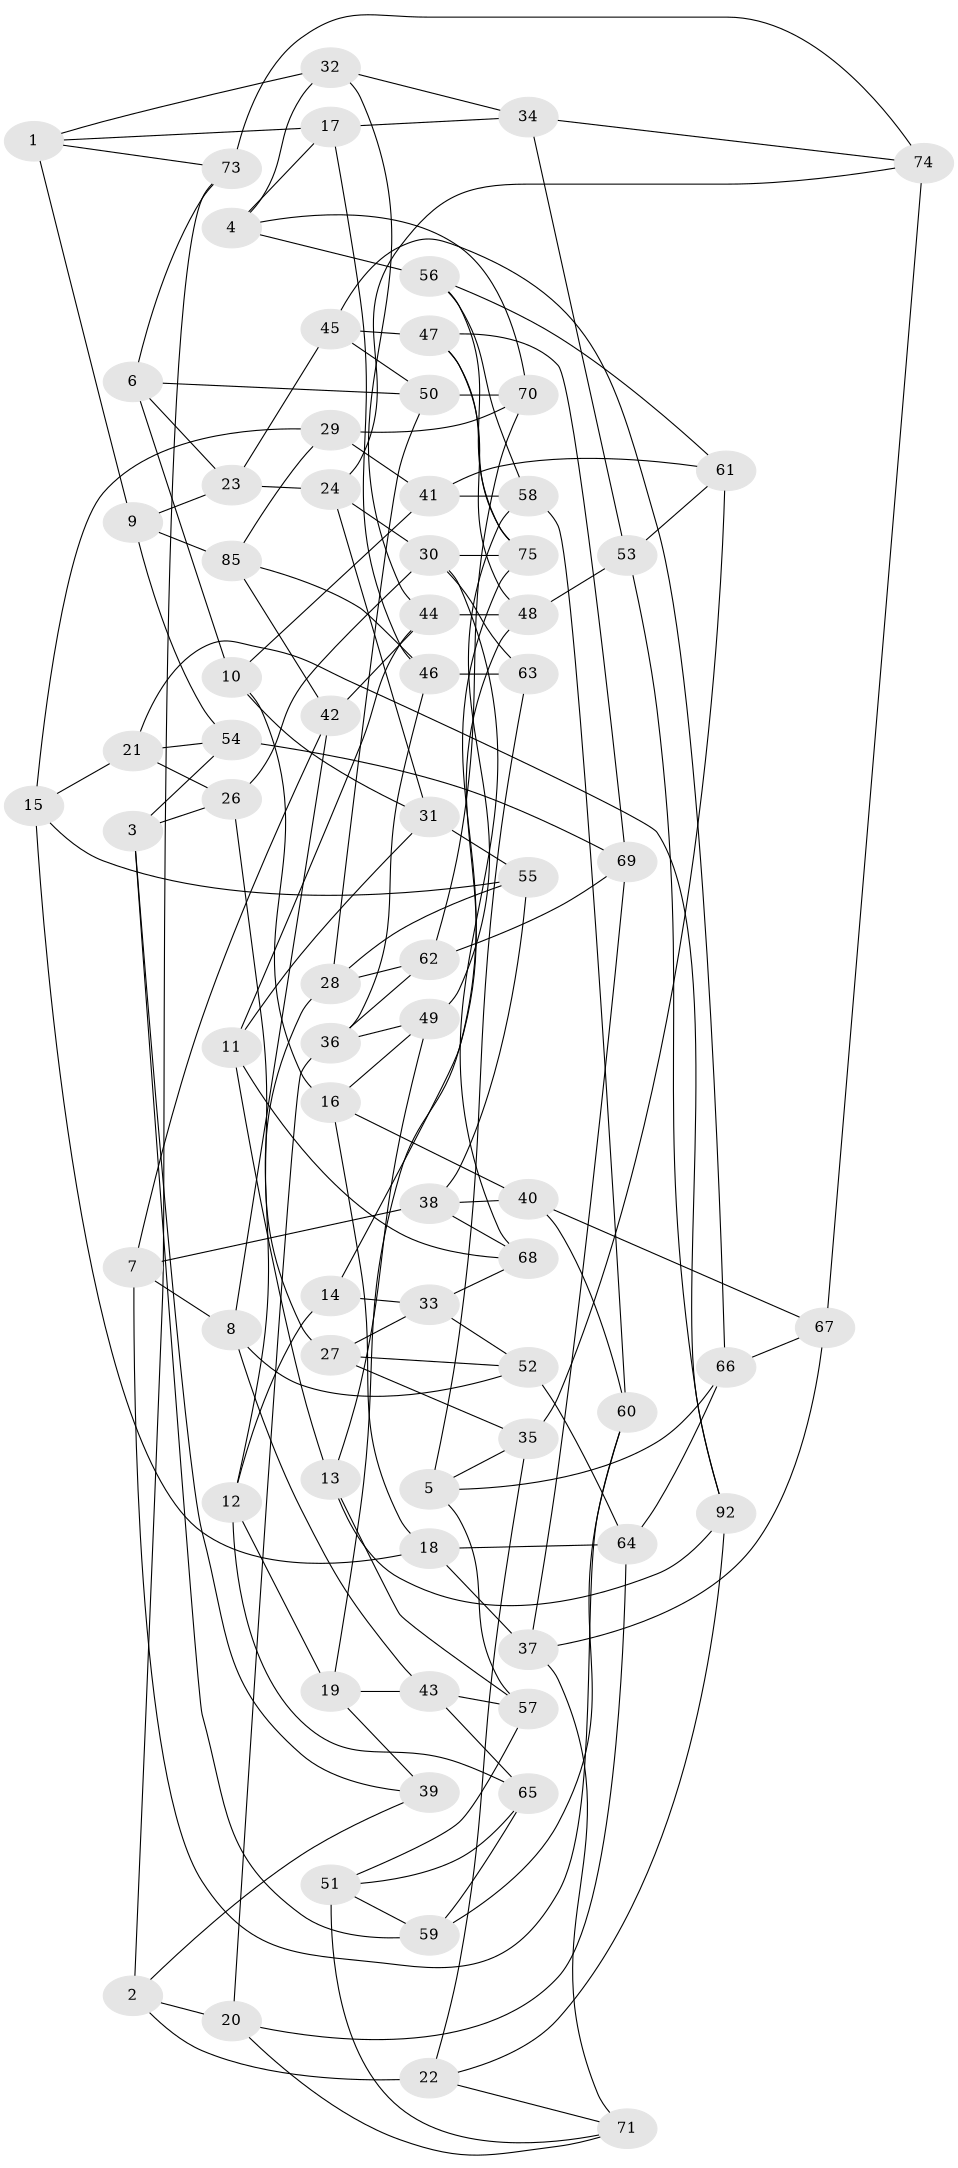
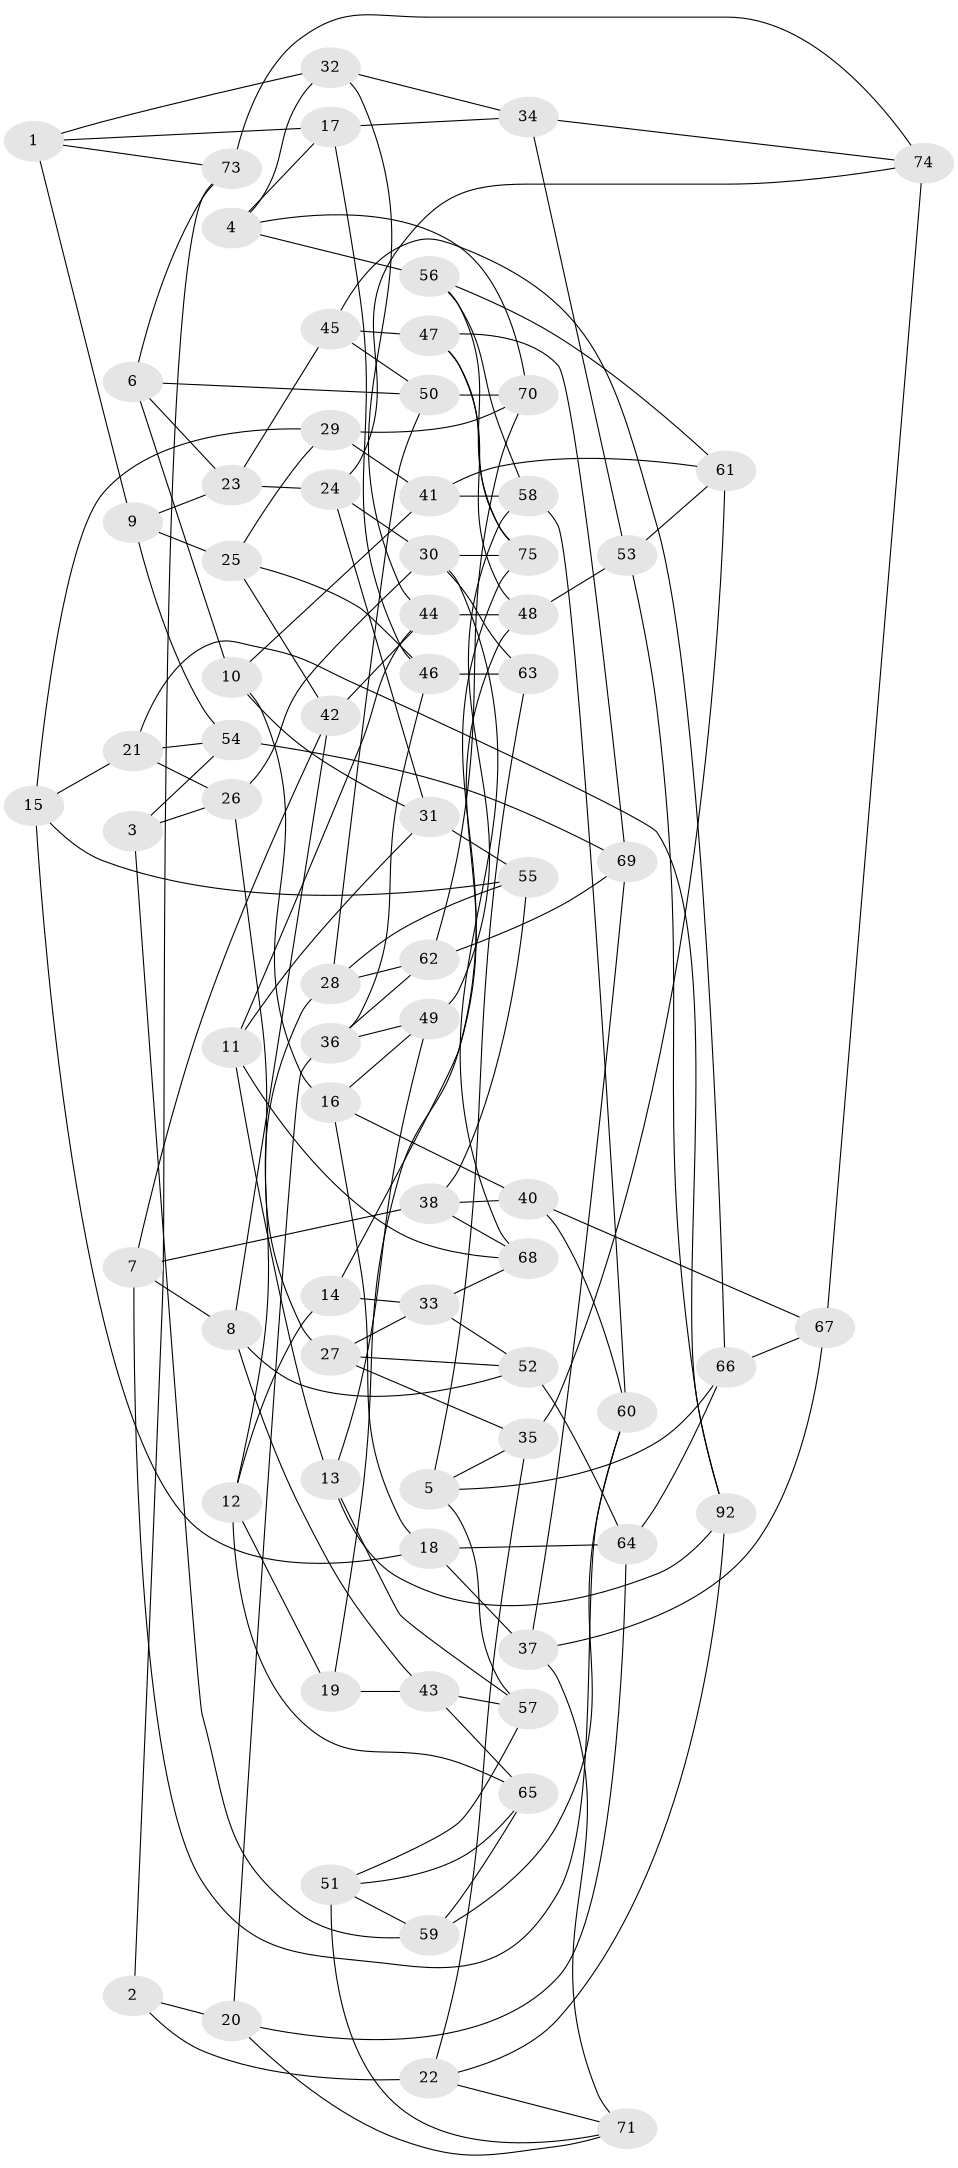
node "85": label "85" -> "25"
node "39": removed
